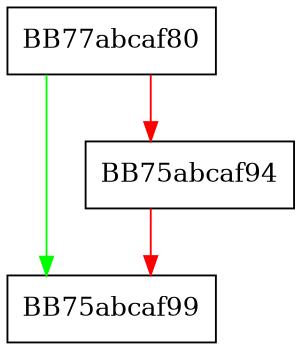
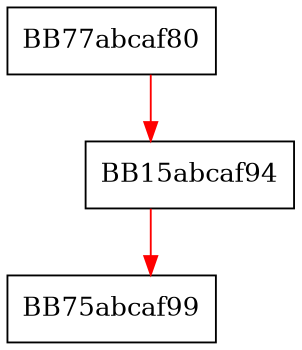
edge "BB77abcaf80" -> "BB75abcaf99": removed
node "BB75abcaf94": label "BB75abcaf94" -> "BB15abcaf94"
